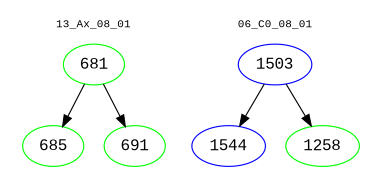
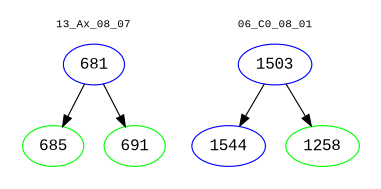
cluster "13_Ax_08_01": label "13_Ax_08_01" -> "13_Ax_08_07"
node "681": color green -> blue
